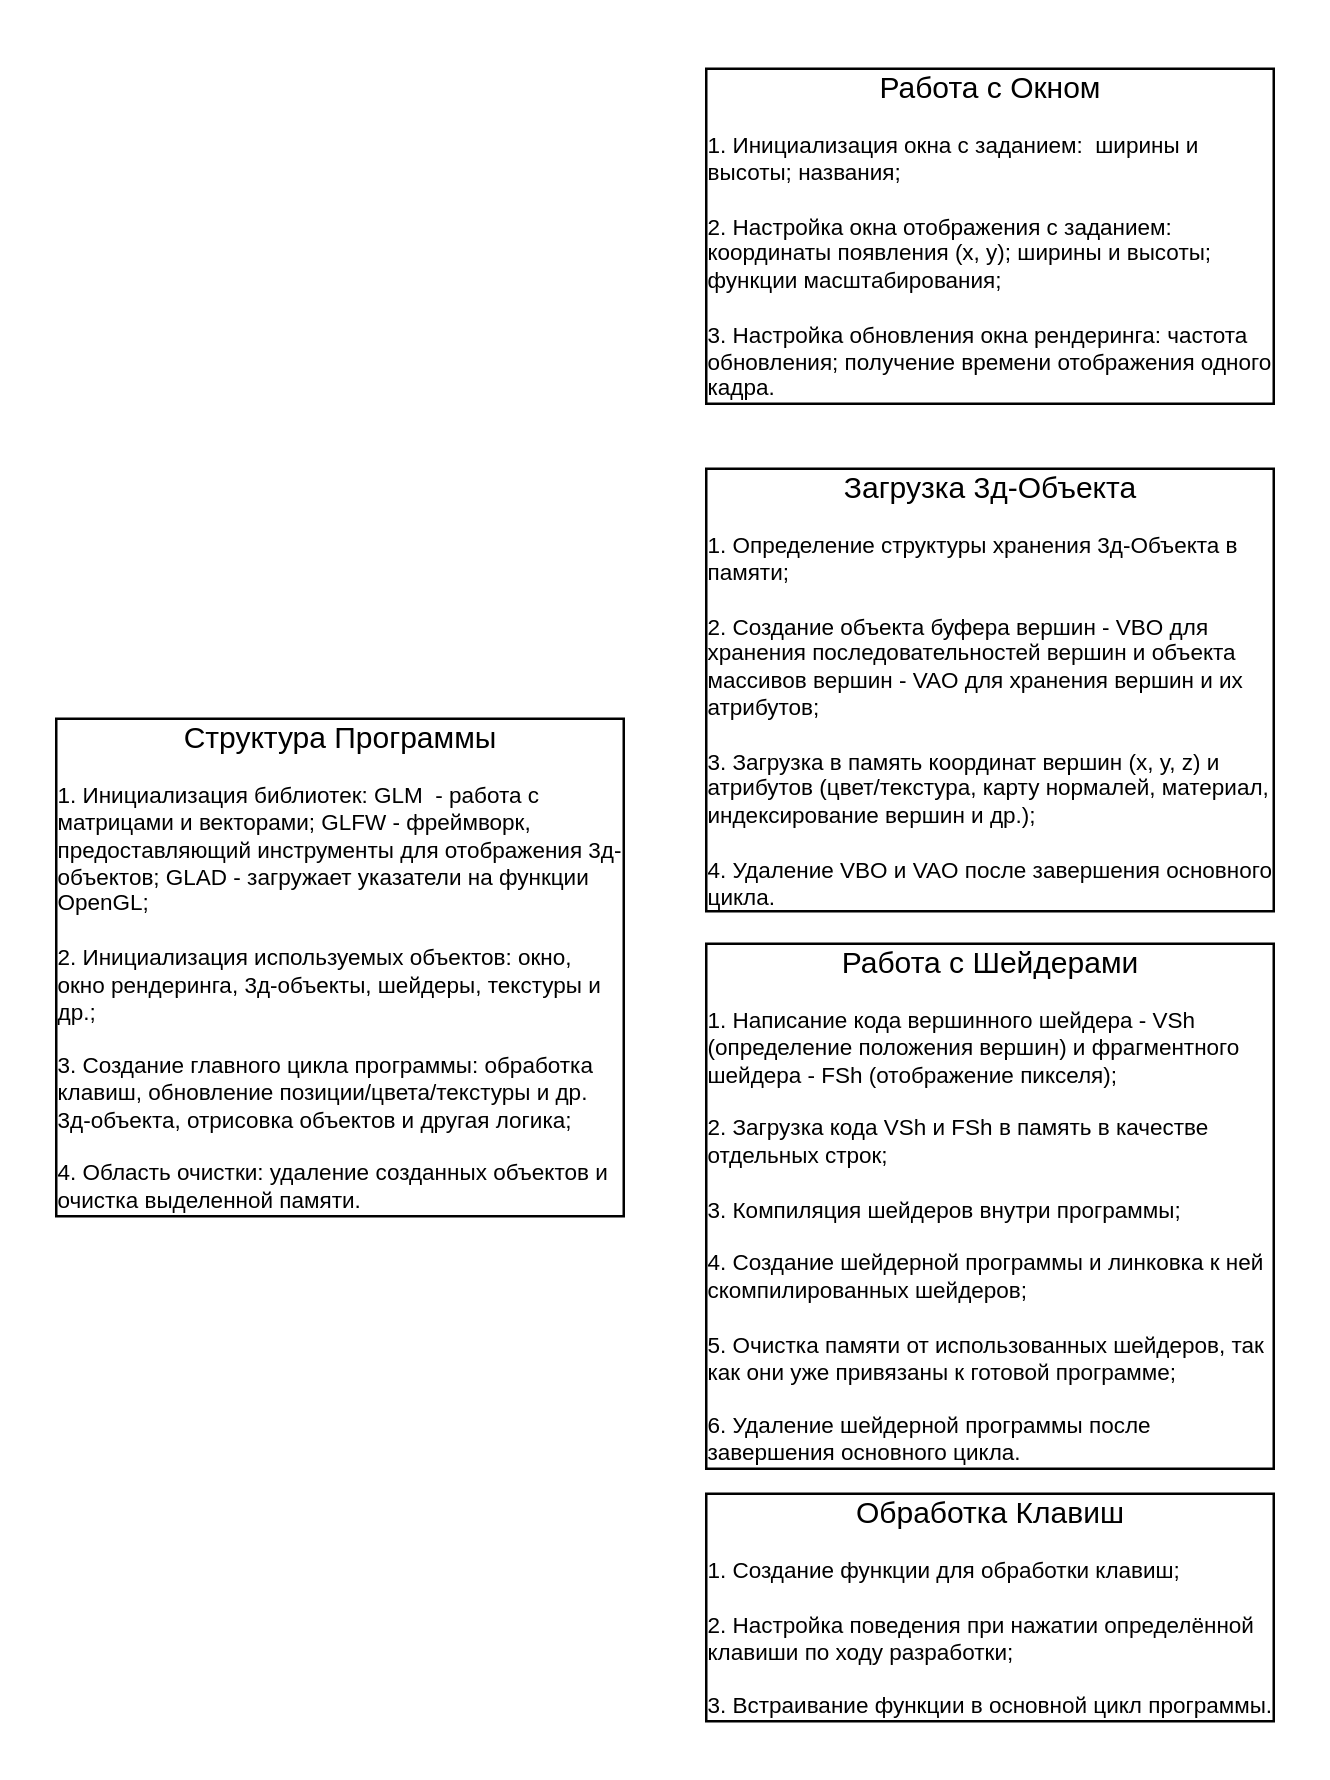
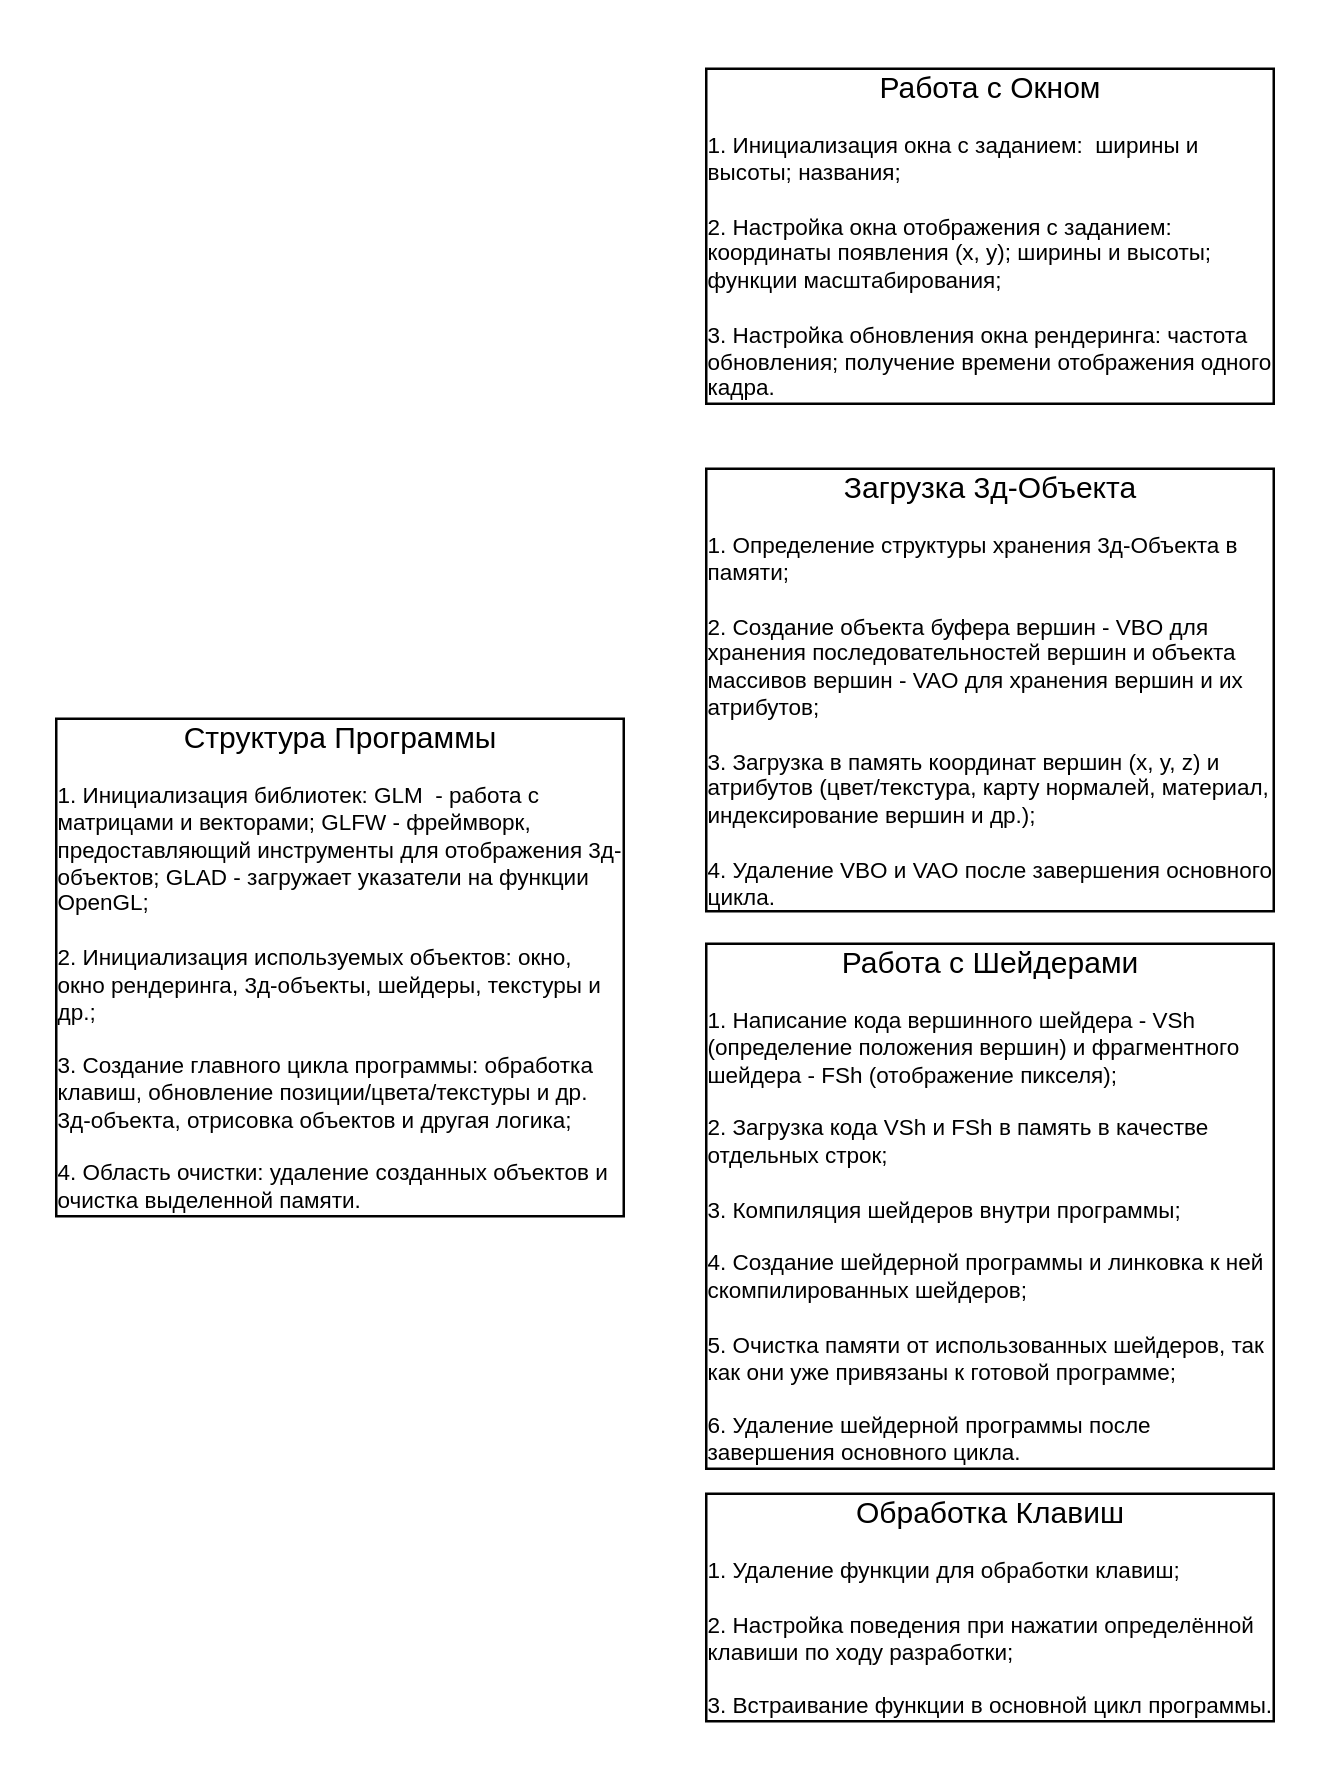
node "Обработка Клавиш 1. Создание функции для обработки клавиш; 2. Настройка поведения при нажатии определённой клавиши по ходу разработки; 3. Встраивание функции в основной цикл программы.": label "Обработка Клавиш 1. Создание функции для обработки клавиш; 2. Настройка поведения при нажатии определённой клавиши по ходу разработки; 3. Встраивание функции в основной цикл программы." -> "Обработка Клавиш 1. Удаление функции для обработки клавиш; 2. Настройка поведения при нажатии определённой клавиши по ходу разработки; 3. Встраивание функции в основной цикл программы."
